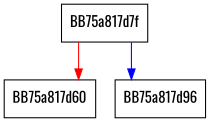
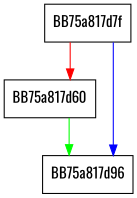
edge "BB75a817d60" -> "BB75a817d96": added
